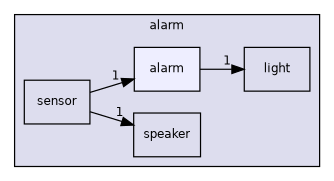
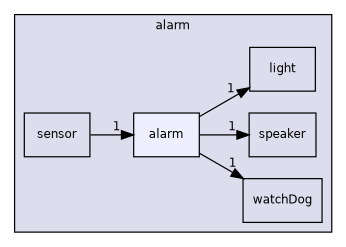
edge "sensor" -> "speaker": now "alarm" -> "speaker"
node "watchDog": added
